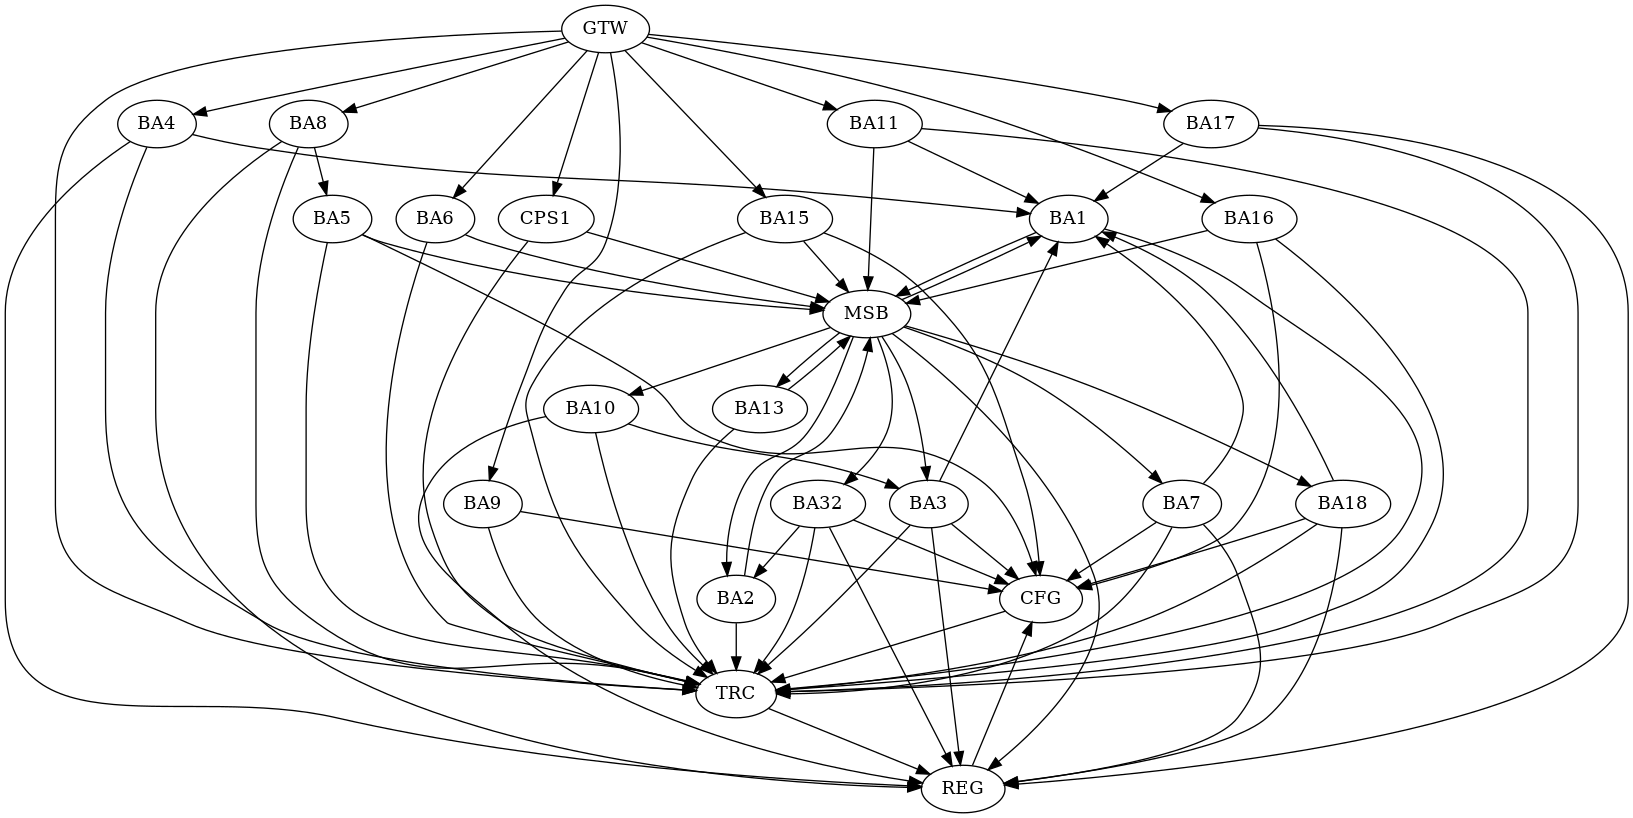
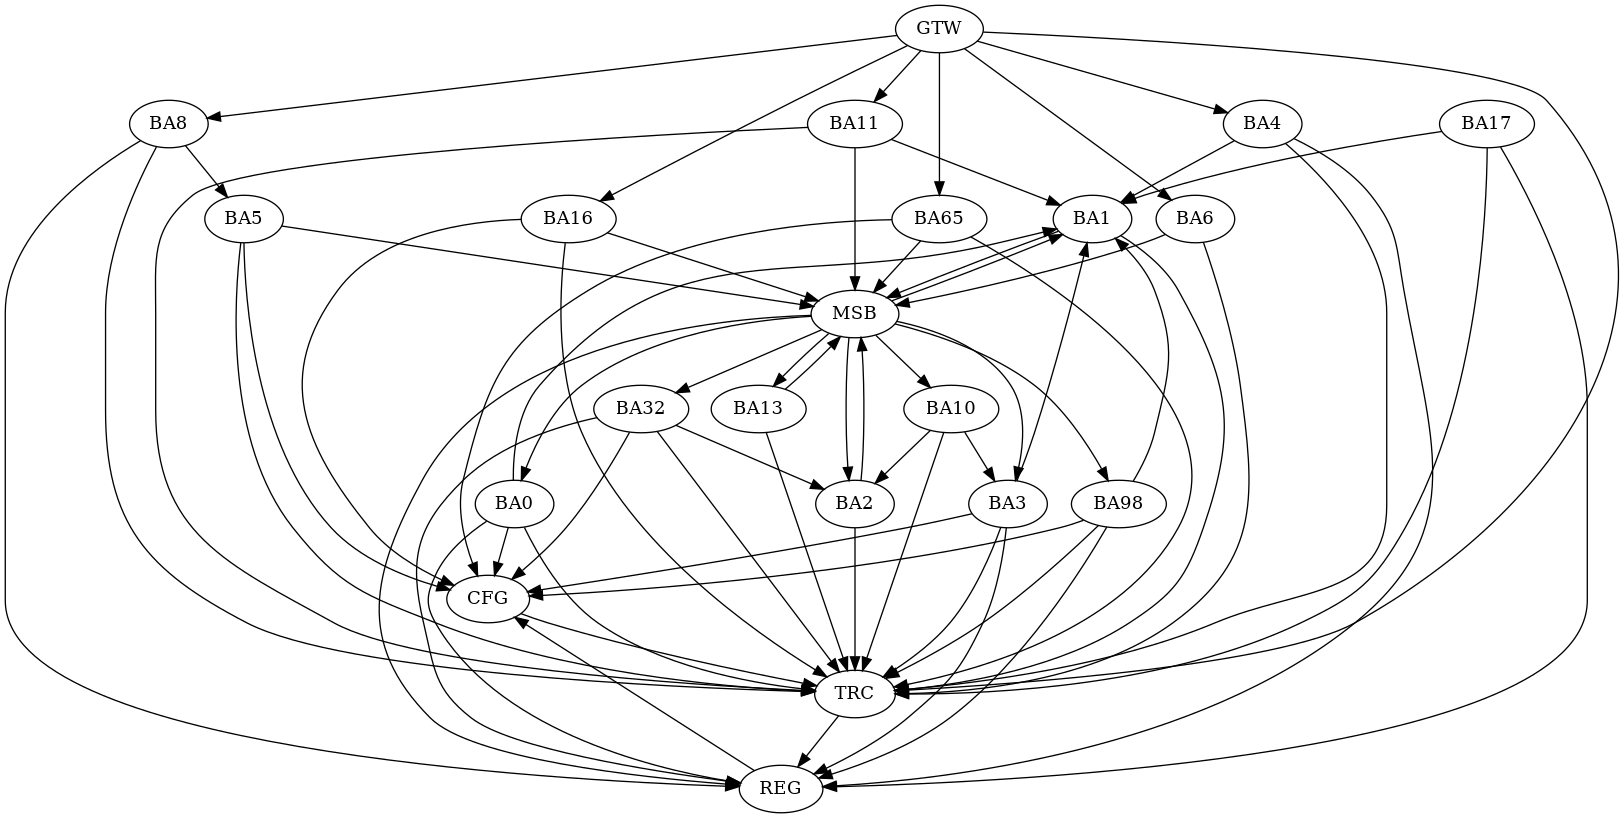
edge "GTW" -> "BA17": removed
node "CPS1": removed
node "BA15": label "BA15" -> "BA65"
node "BA9": removed
node "BA7": label "BA7" -> "BA0"
node "BA18": label "BA18" -> "BA98"
edge "BA10" -> "REG": now "BA10" -> "BA2"
